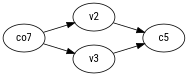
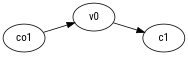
node "v2": label "v2" -> "v0"
node "co7": label "co7" -> "co1"
node "c5": label "c5" -> "c1"
node "v3": removed
